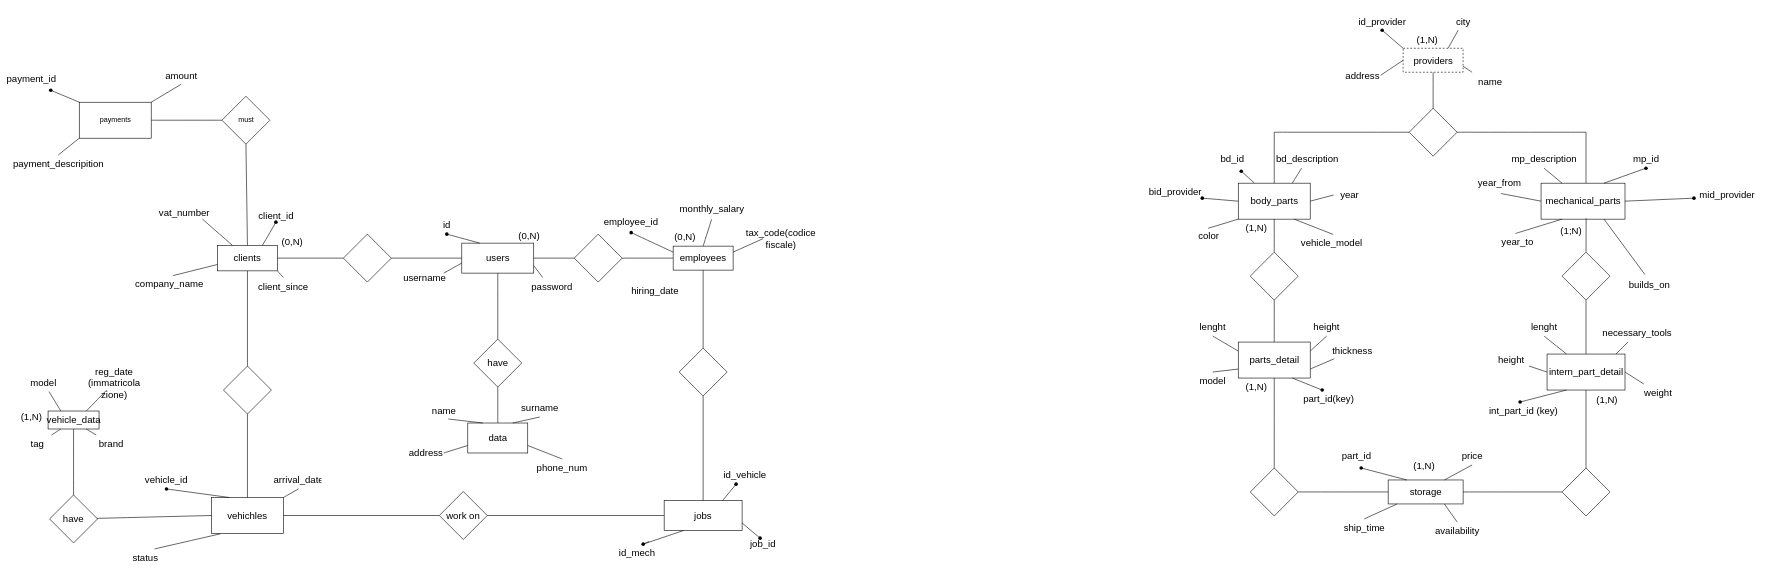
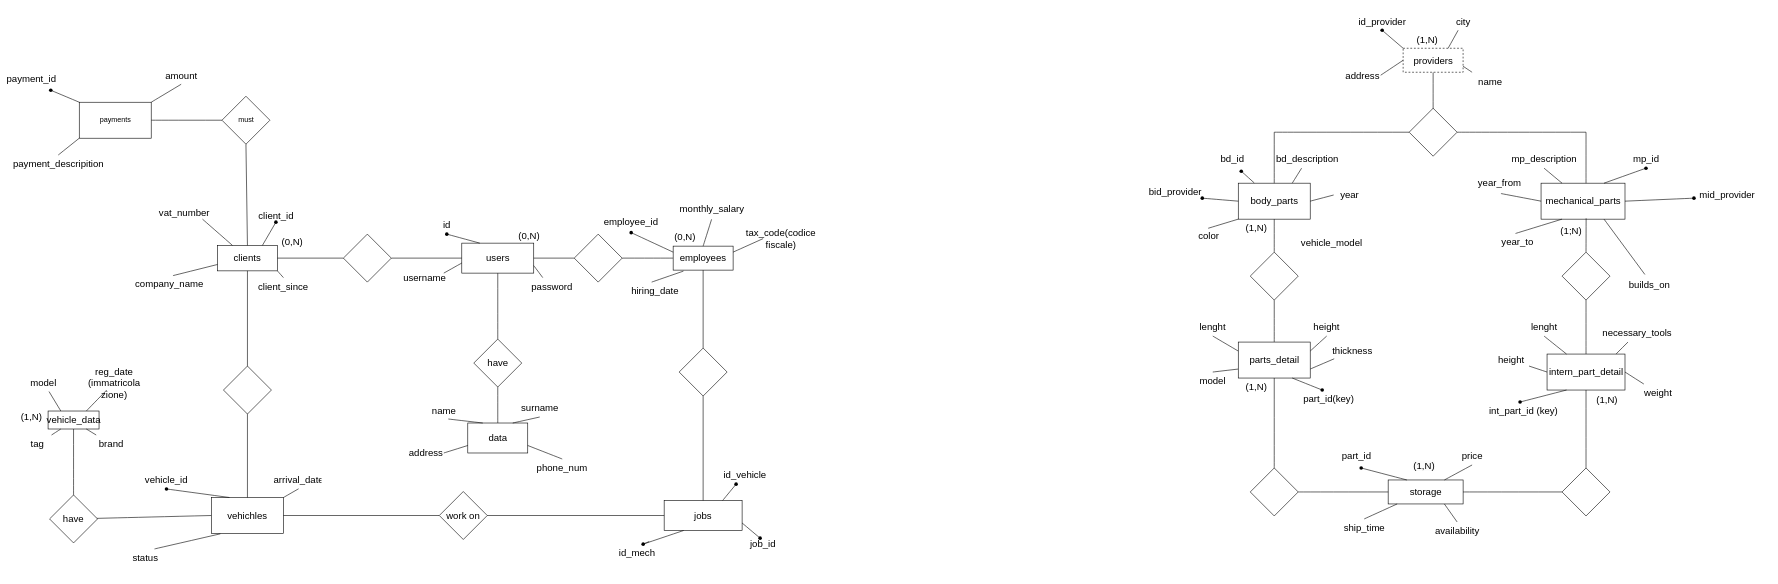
edge "body_parts" -- "vehicle_model": removed
edge "employees" -- "hiring_date": added
